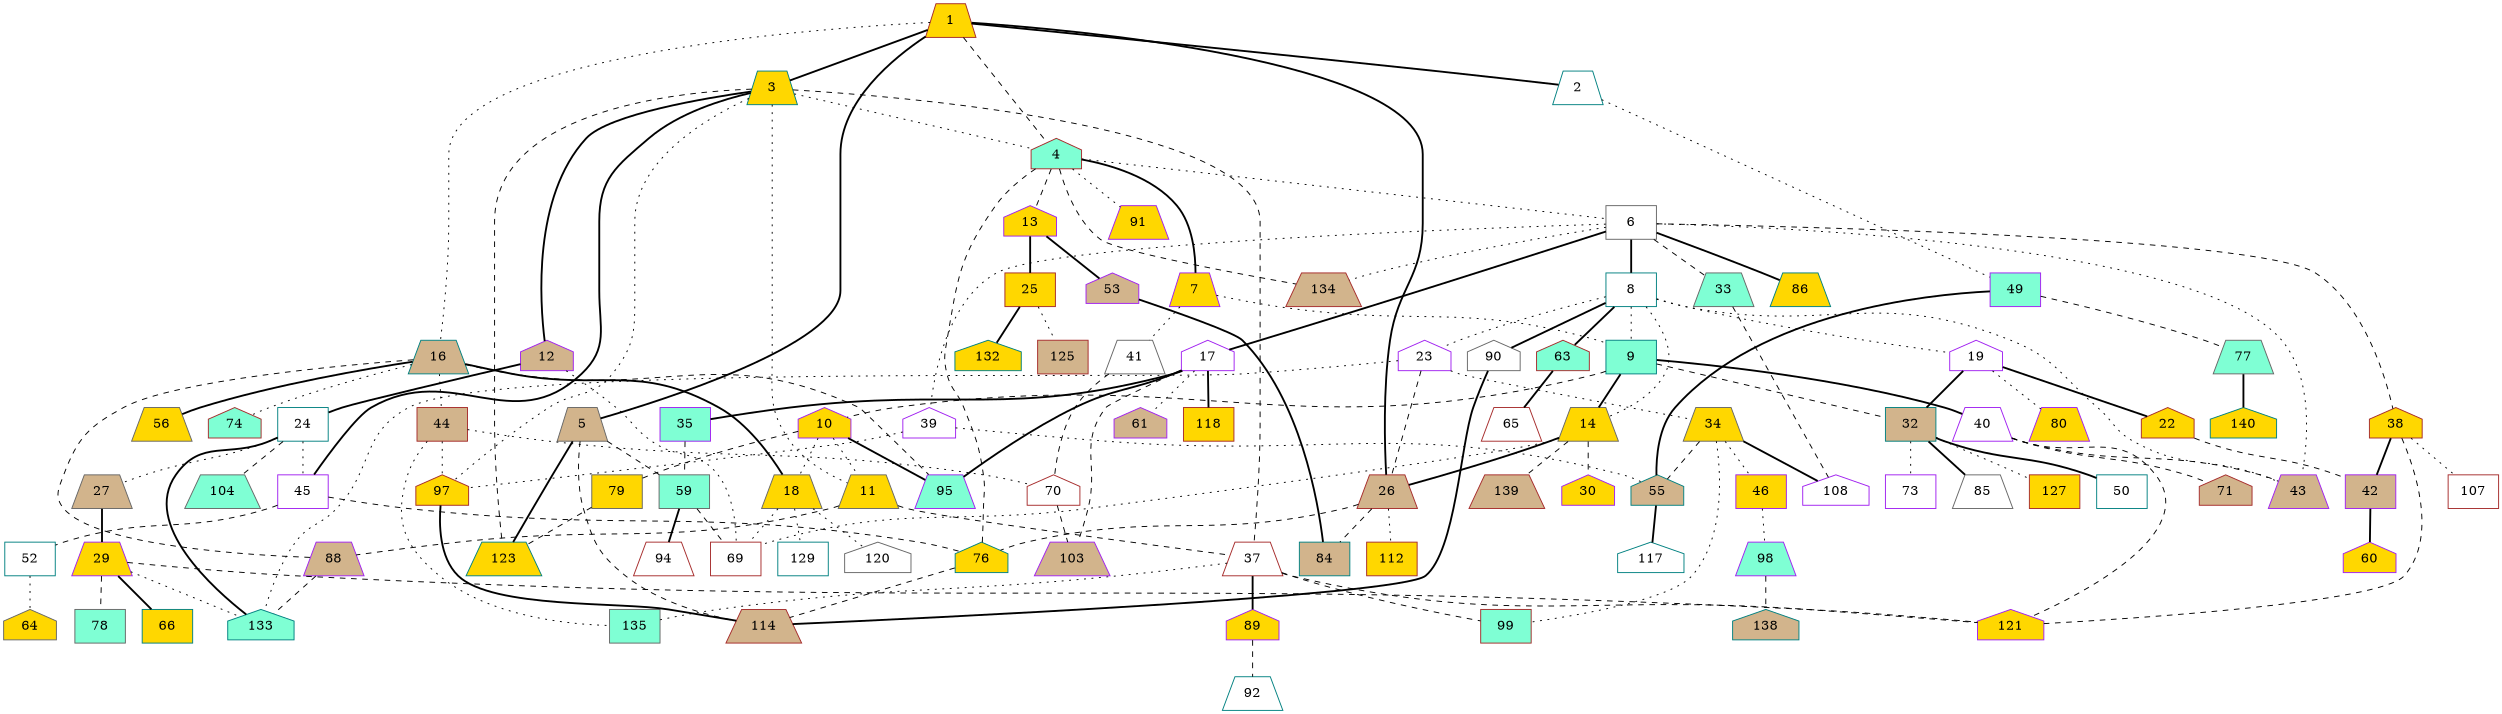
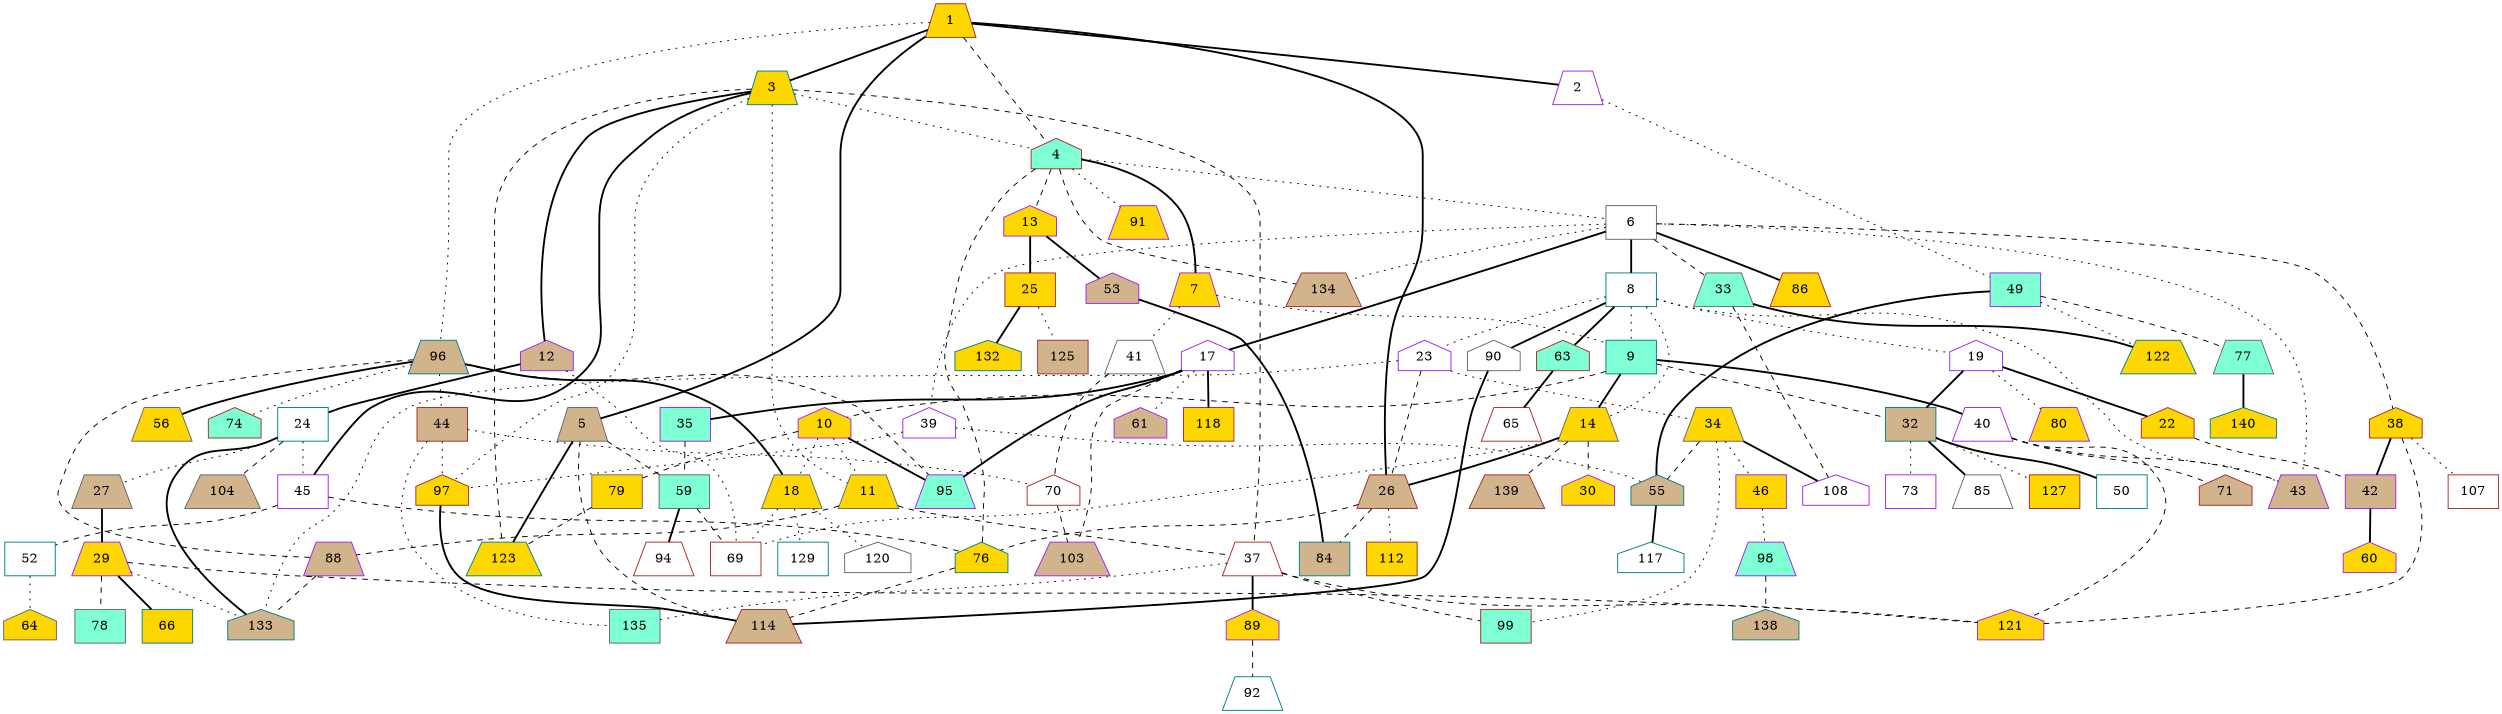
node "2": color teal -> purple
node "86": color teal -> brown
node "16": label "16" -> "96"
node "122": added
node "104": fillcolor aquamarine -> tan
node "133": fillcolor aquamarine -> tan
